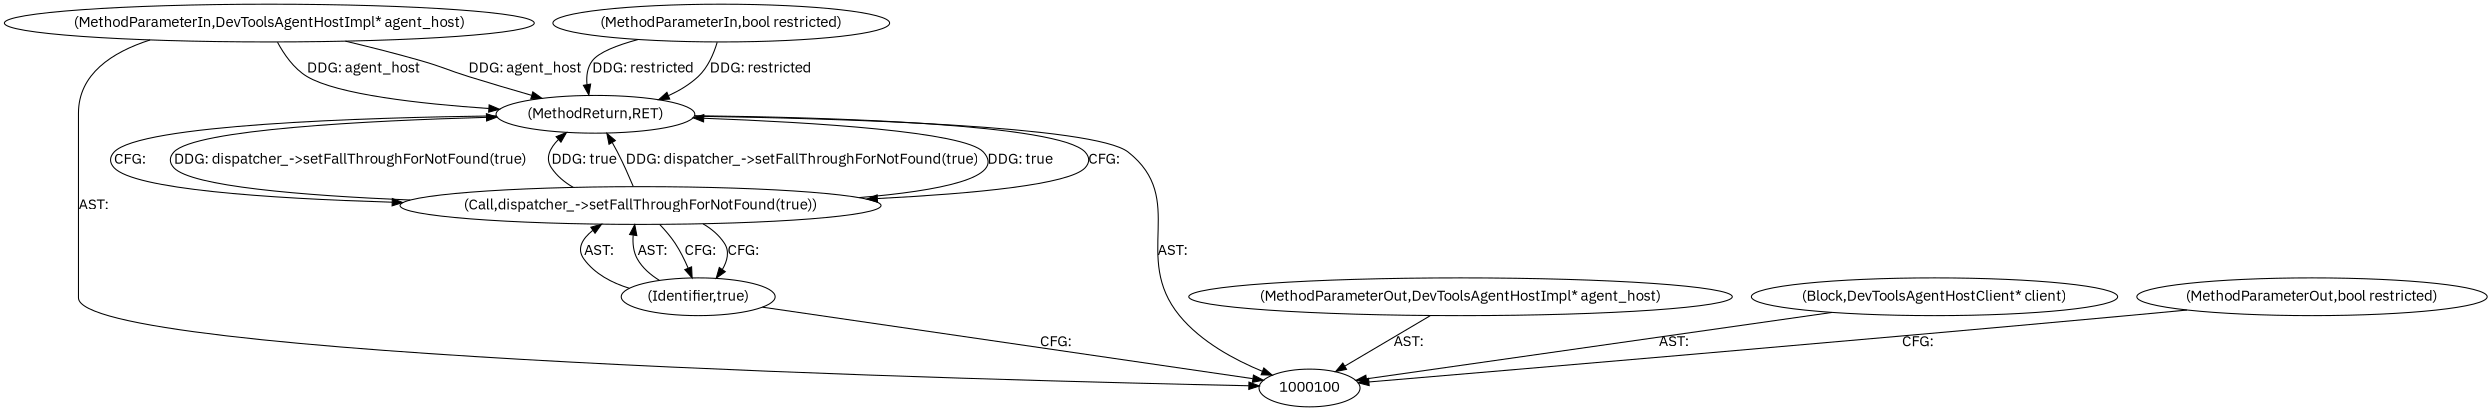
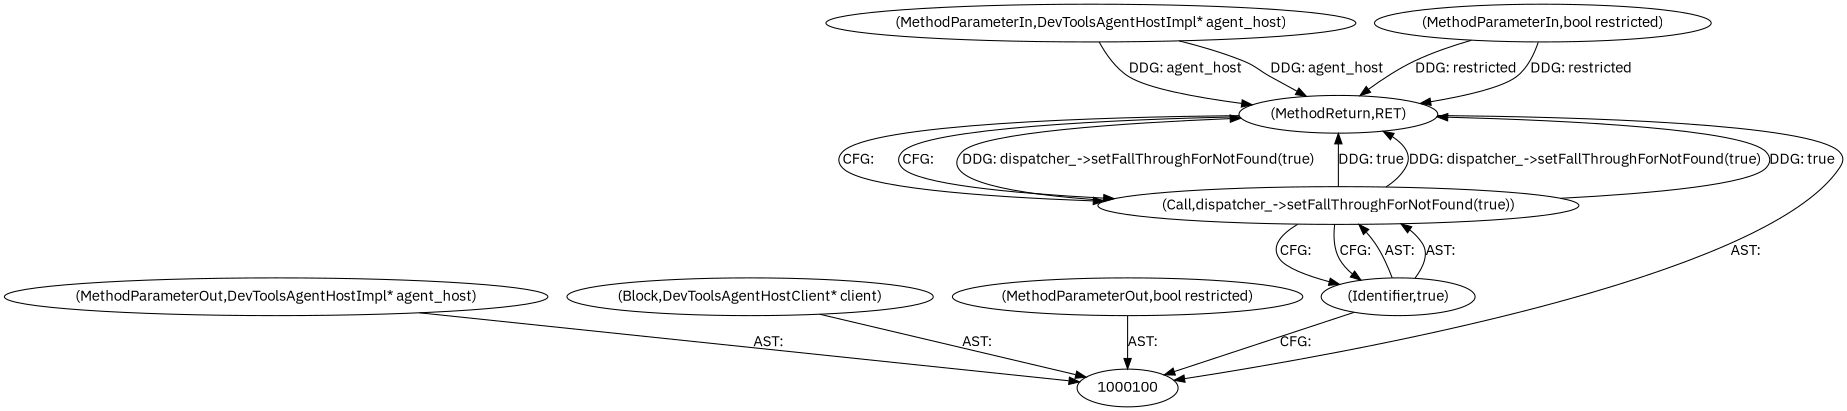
edge "(MethodParameterOut,bool restricted)" -> "1000100": label "CFG: " -> "AST: "
edge "(MethodParameterIn,DevToolsAgentHostImpl* agent_host)" -> "1000100": removed, label "AST:"
